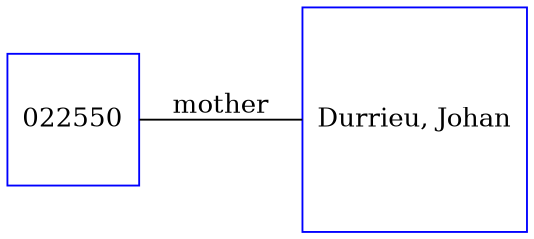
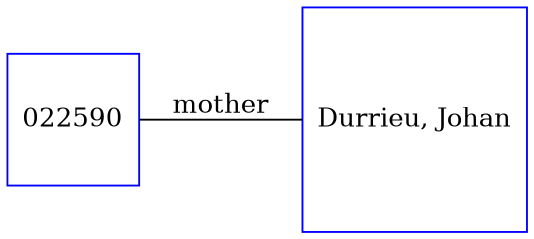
node "022550": label "022550" -> "022590"
